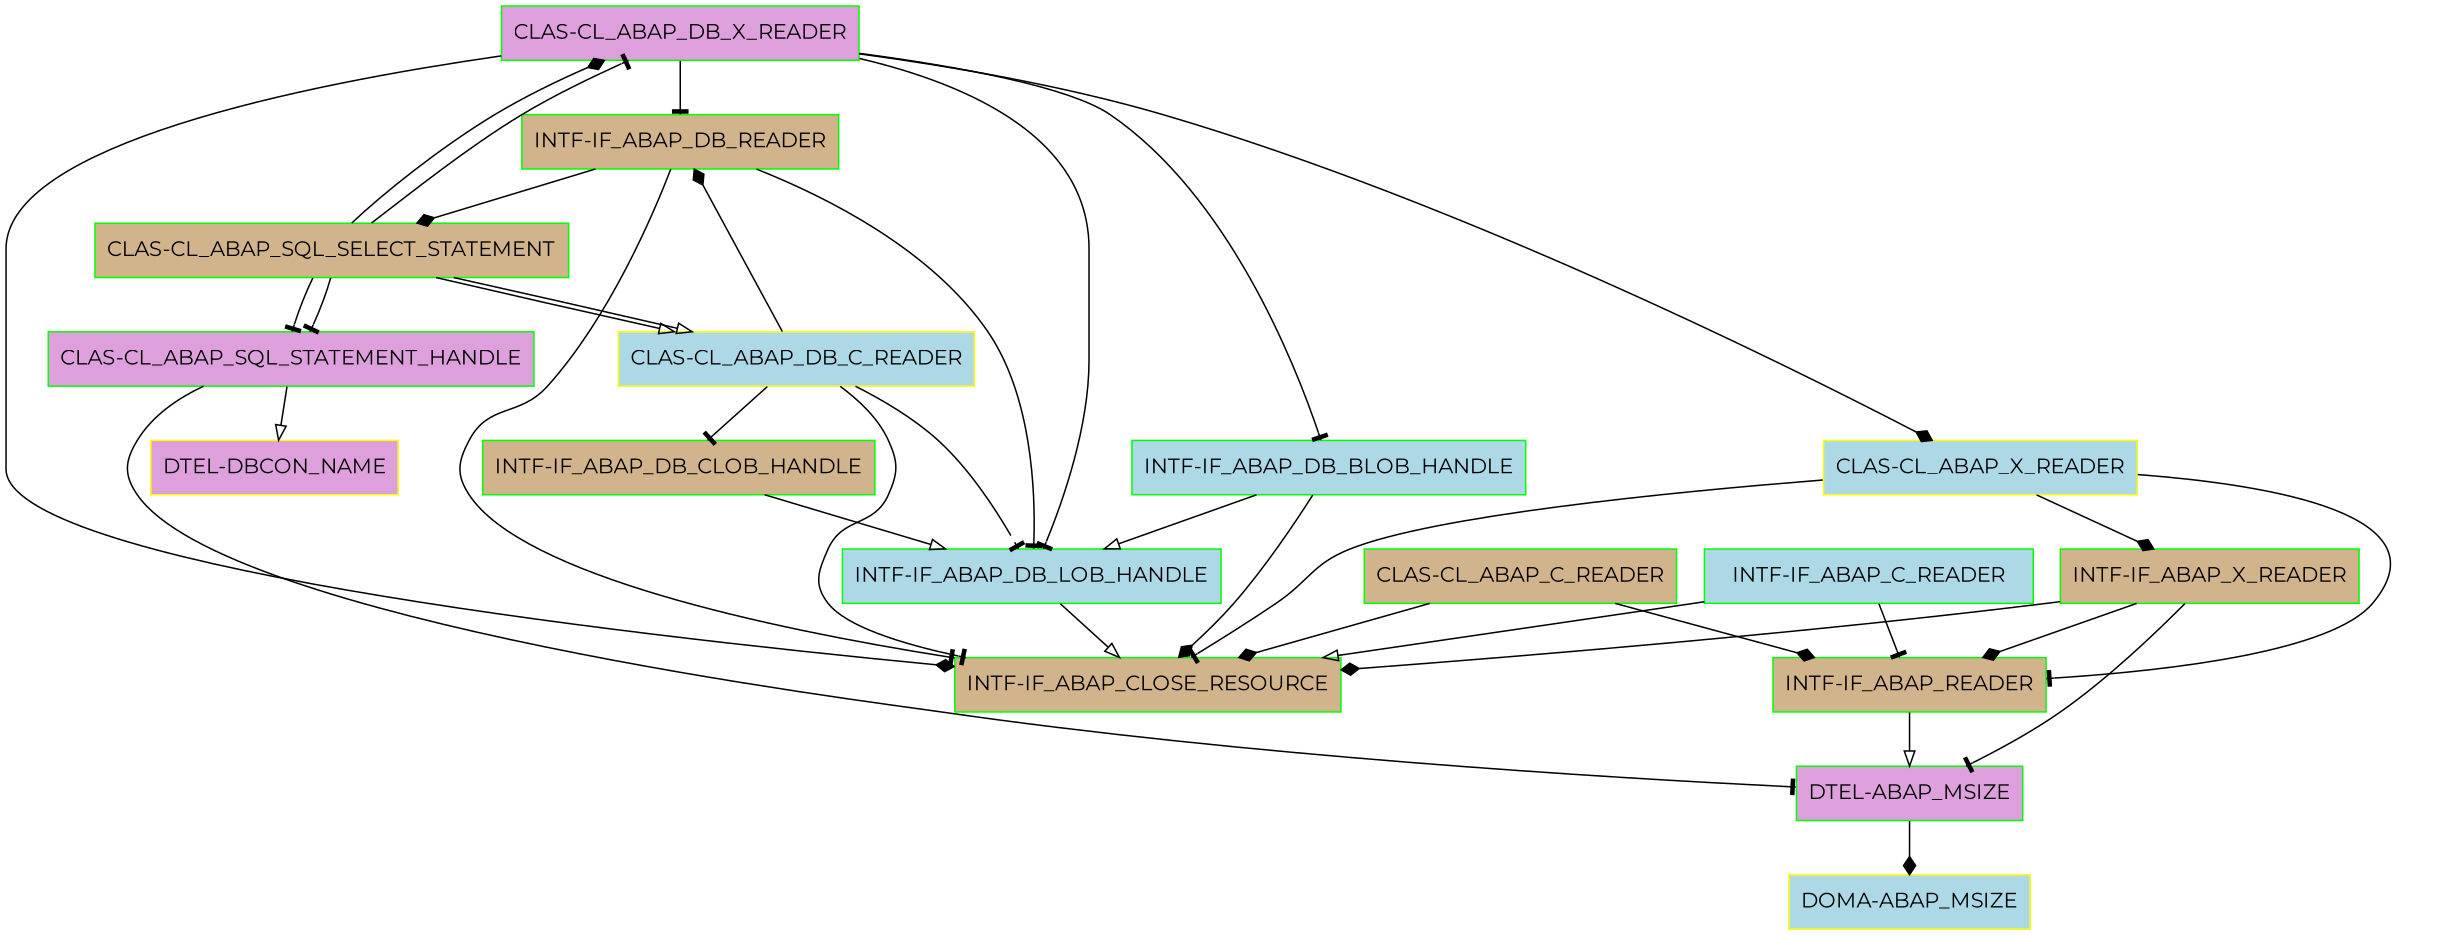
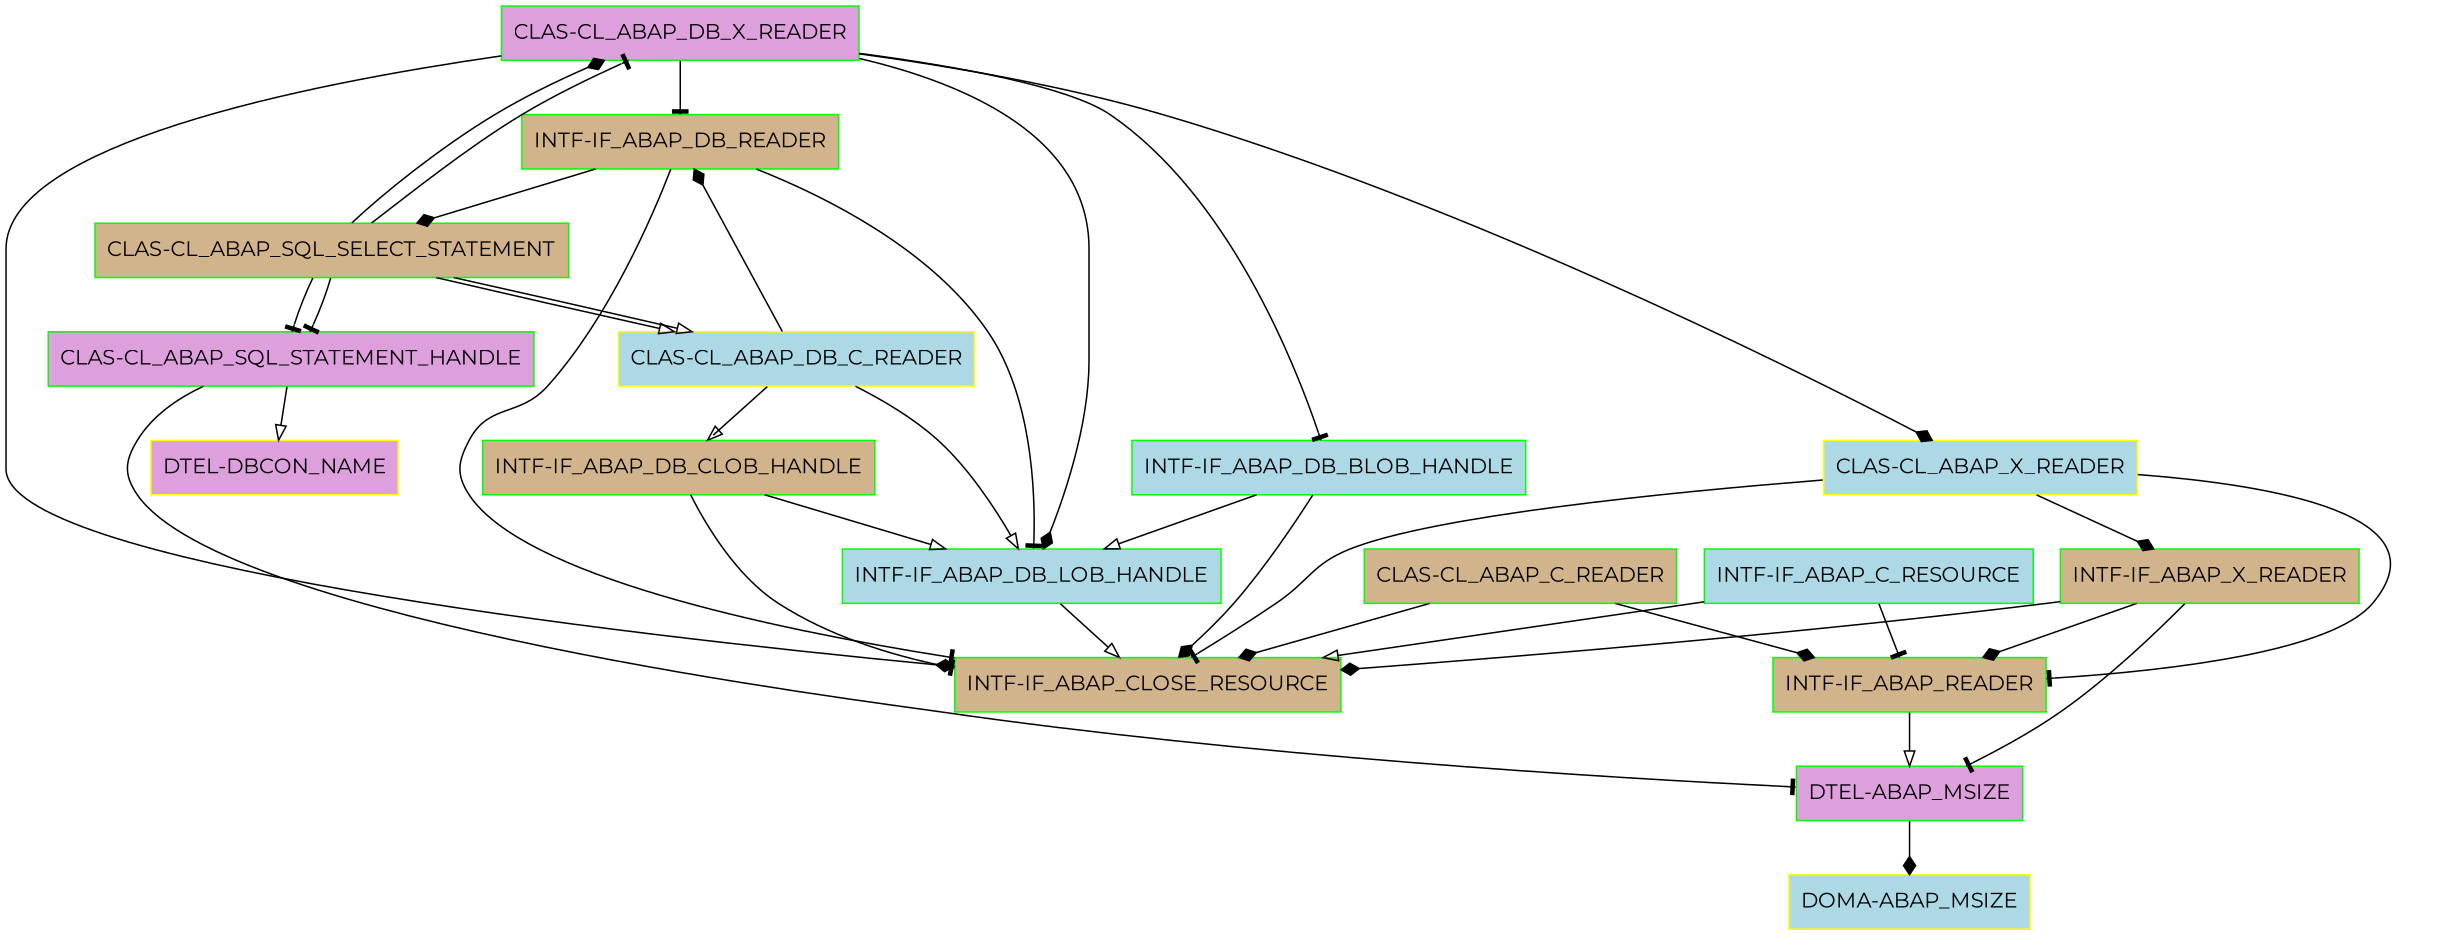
edge "CLAS-CL_ABAP_DB_X_READER" -> "INTF-IF_ABAP_DB_LOB_HANDLE": arrowhead tee -> diamond
edge "CLAS-CL_ABAP_DB_C_READER" -> "INTF-IF_ABAP_DB_CLOB_HANDLE": arrowhead tee -> onormal
edge "CLAS-CL_ABAP_DB_C_READER" -> "INTF-IF_ABAP_DB_LOB_HANDLE": arrowhead tee -> onormal
edge "CLAS-CL_ABAP_DB_C_READER" -> "INTF-IF_ABAP_CLOSE_RESOURCE": now "INTF-IF_ABAP_DB_CLOB_HANDLE" -> "INTF-IF_ABAP_CLOSE_RESOURCE"
node "INTF-IF_ABAP_C_READER": label "INTF-IF_ABAP_C_READER" -> "INTF-IF_ABAP_C_RESOURCE"
